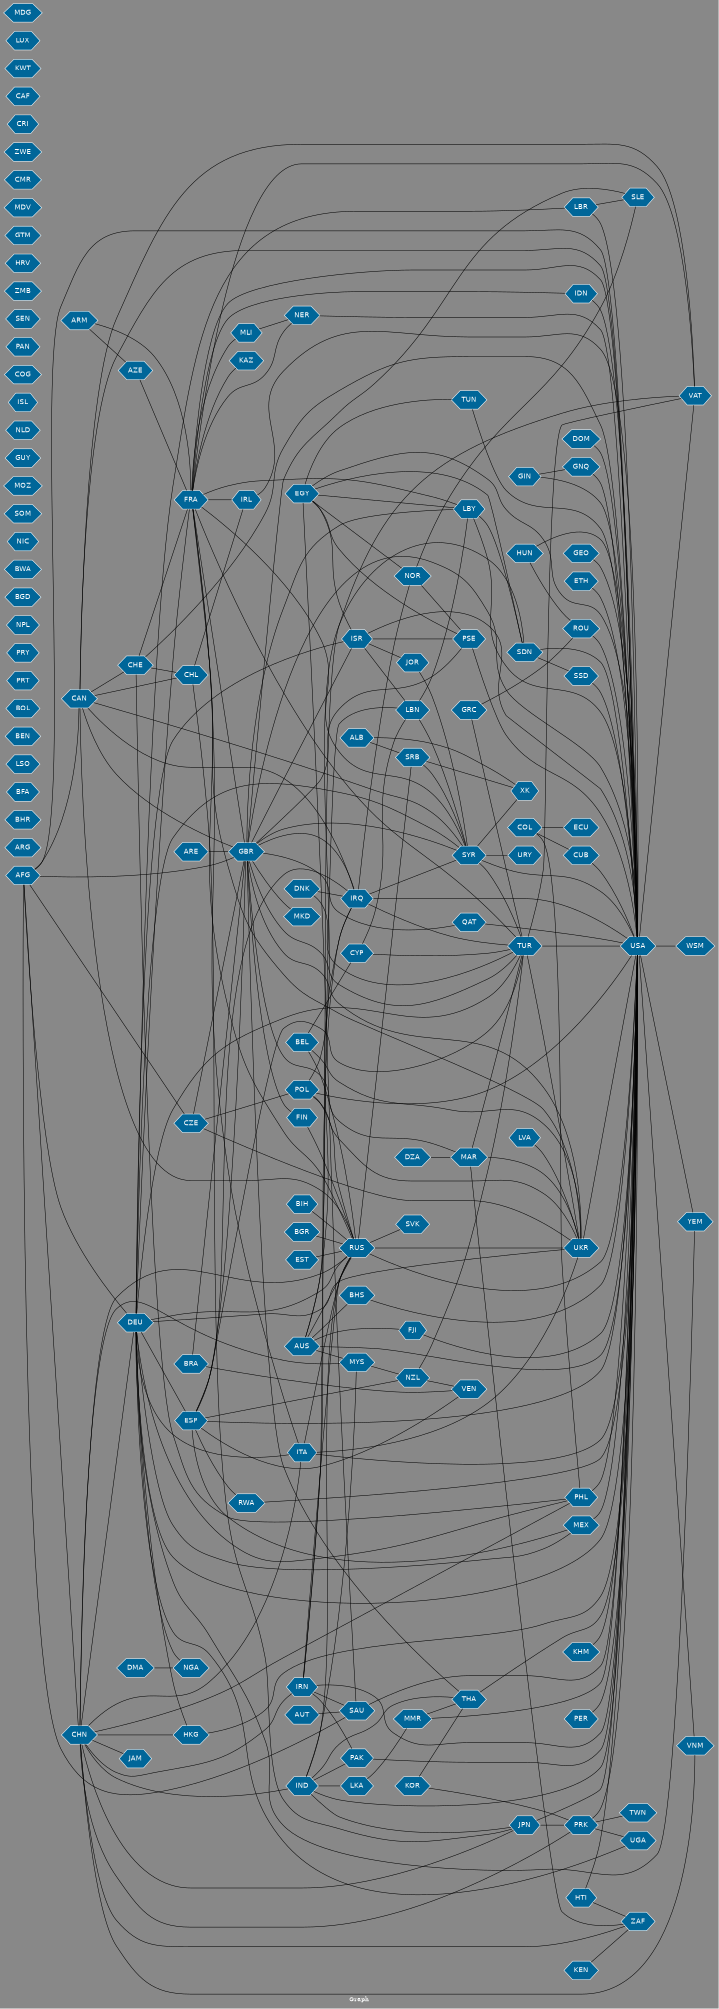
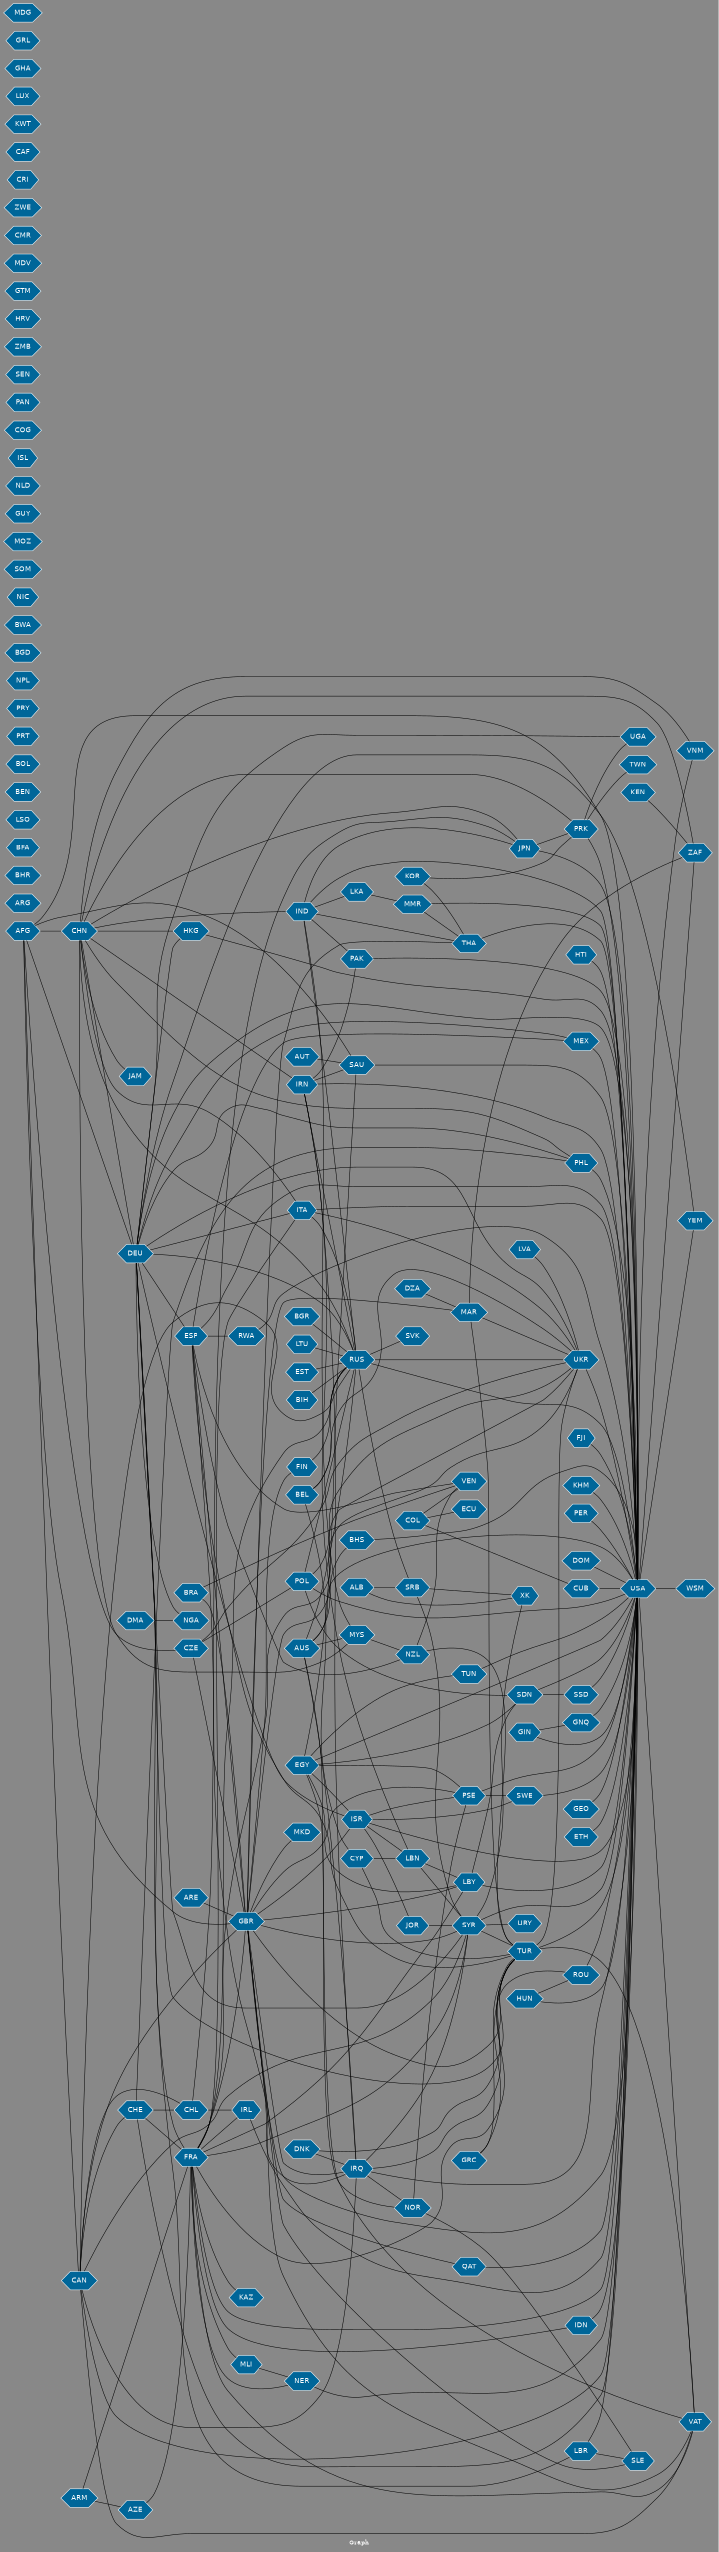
node "GRL": added
node "GHA": added
edge "COL" -- "PHL": now "COL" -- "VEN"
edge "FJI" -- "AUS": removed
node "LTU": added
node "SWE": added
edge "HTI" -- "ZAF": now "USA" -- "ZAF"
edge "GBR" -- "VAT": added
